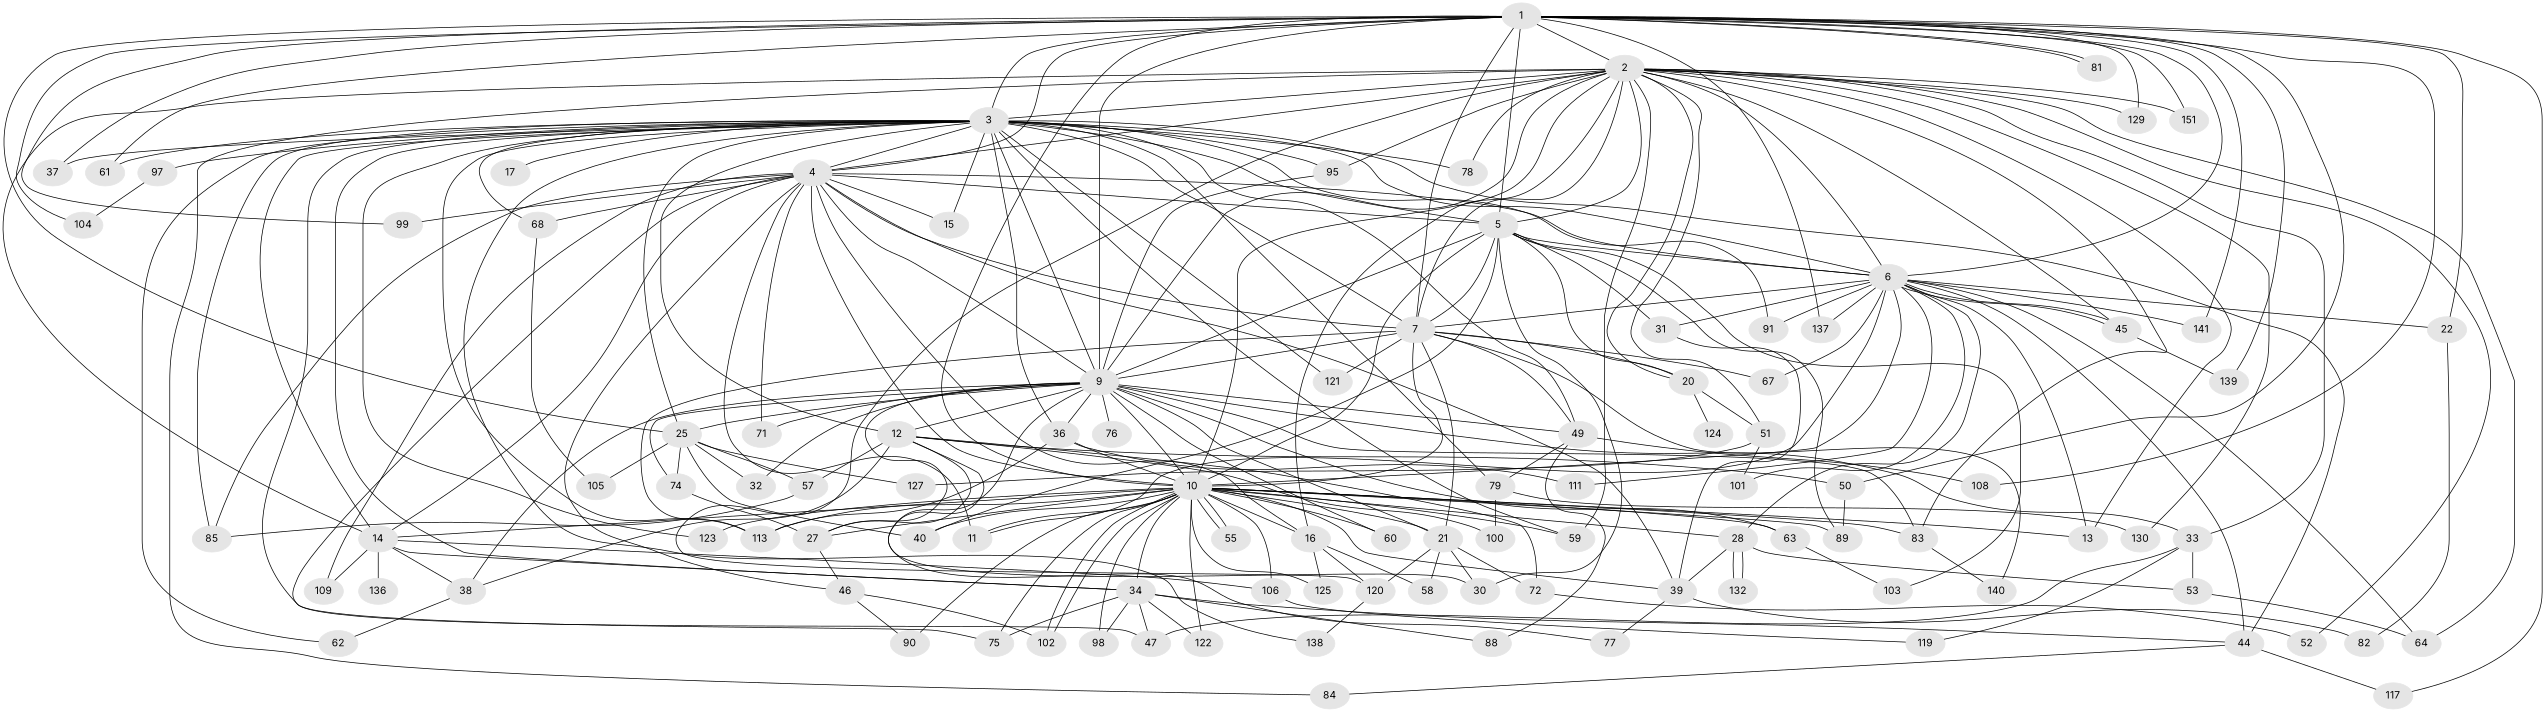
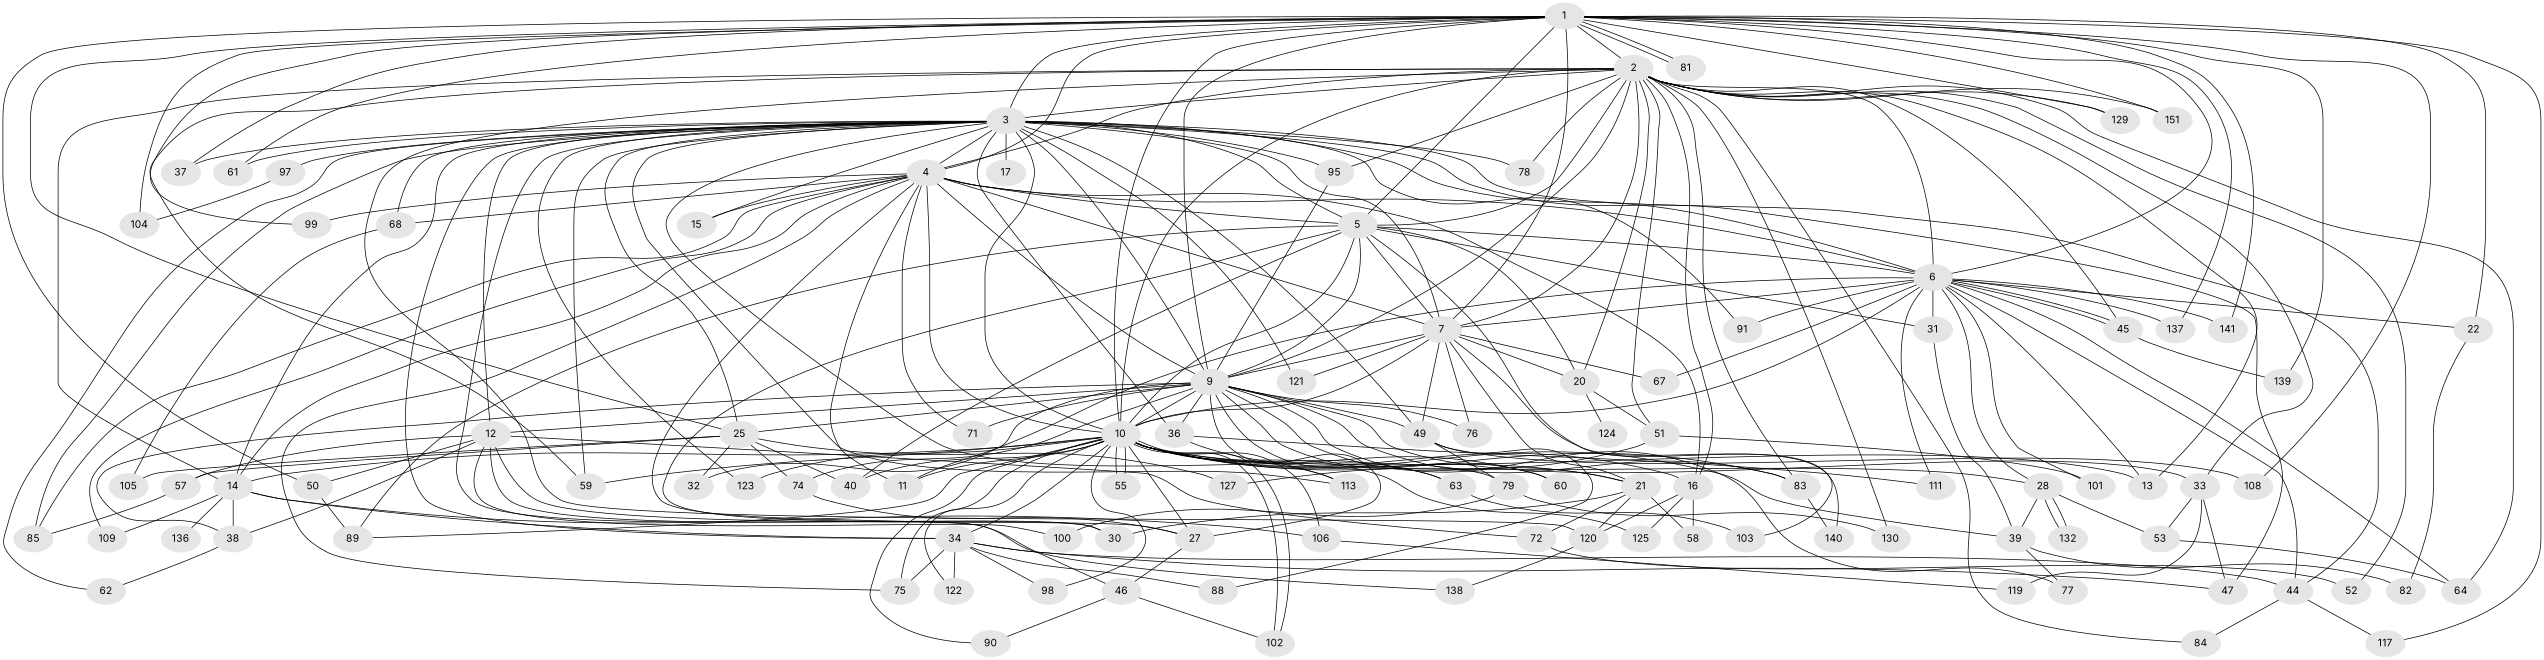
edge "4" -- "39": removed
edge "7" -- "113": now "7" -- "76"
edge "36" -- "10": now "3" -- "10"
